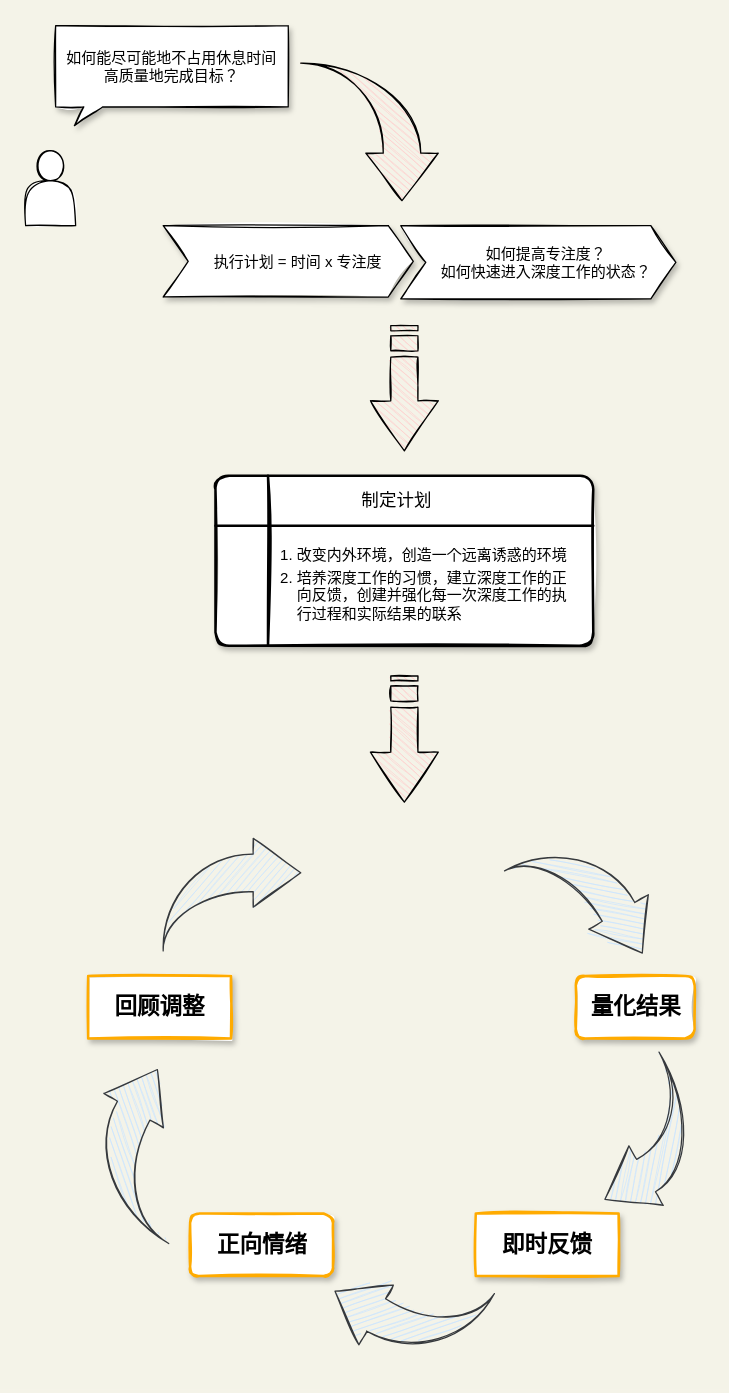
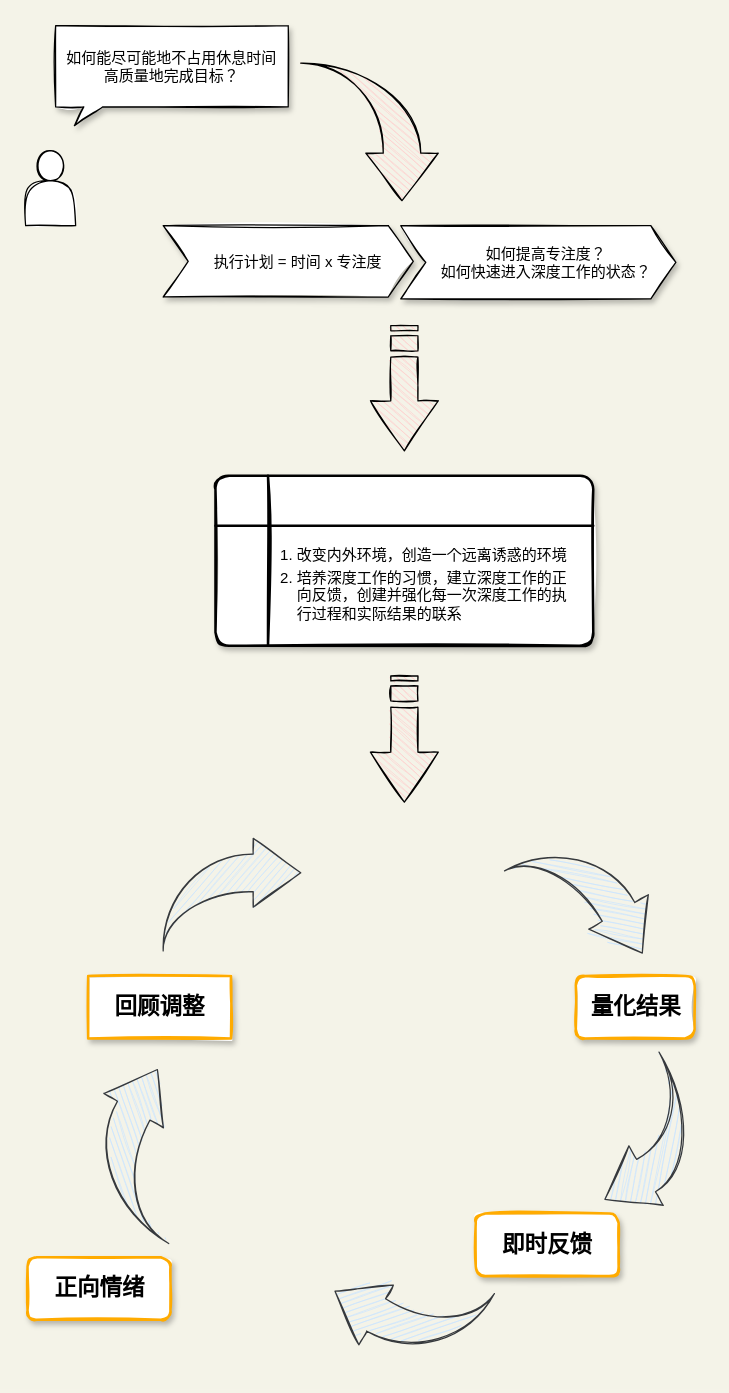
node "制定计划": removed
node "正向情绪": moved (261, 1244) -> (99, 1288)
node "即时反馈": shape rectangle -> rounded rectangle
